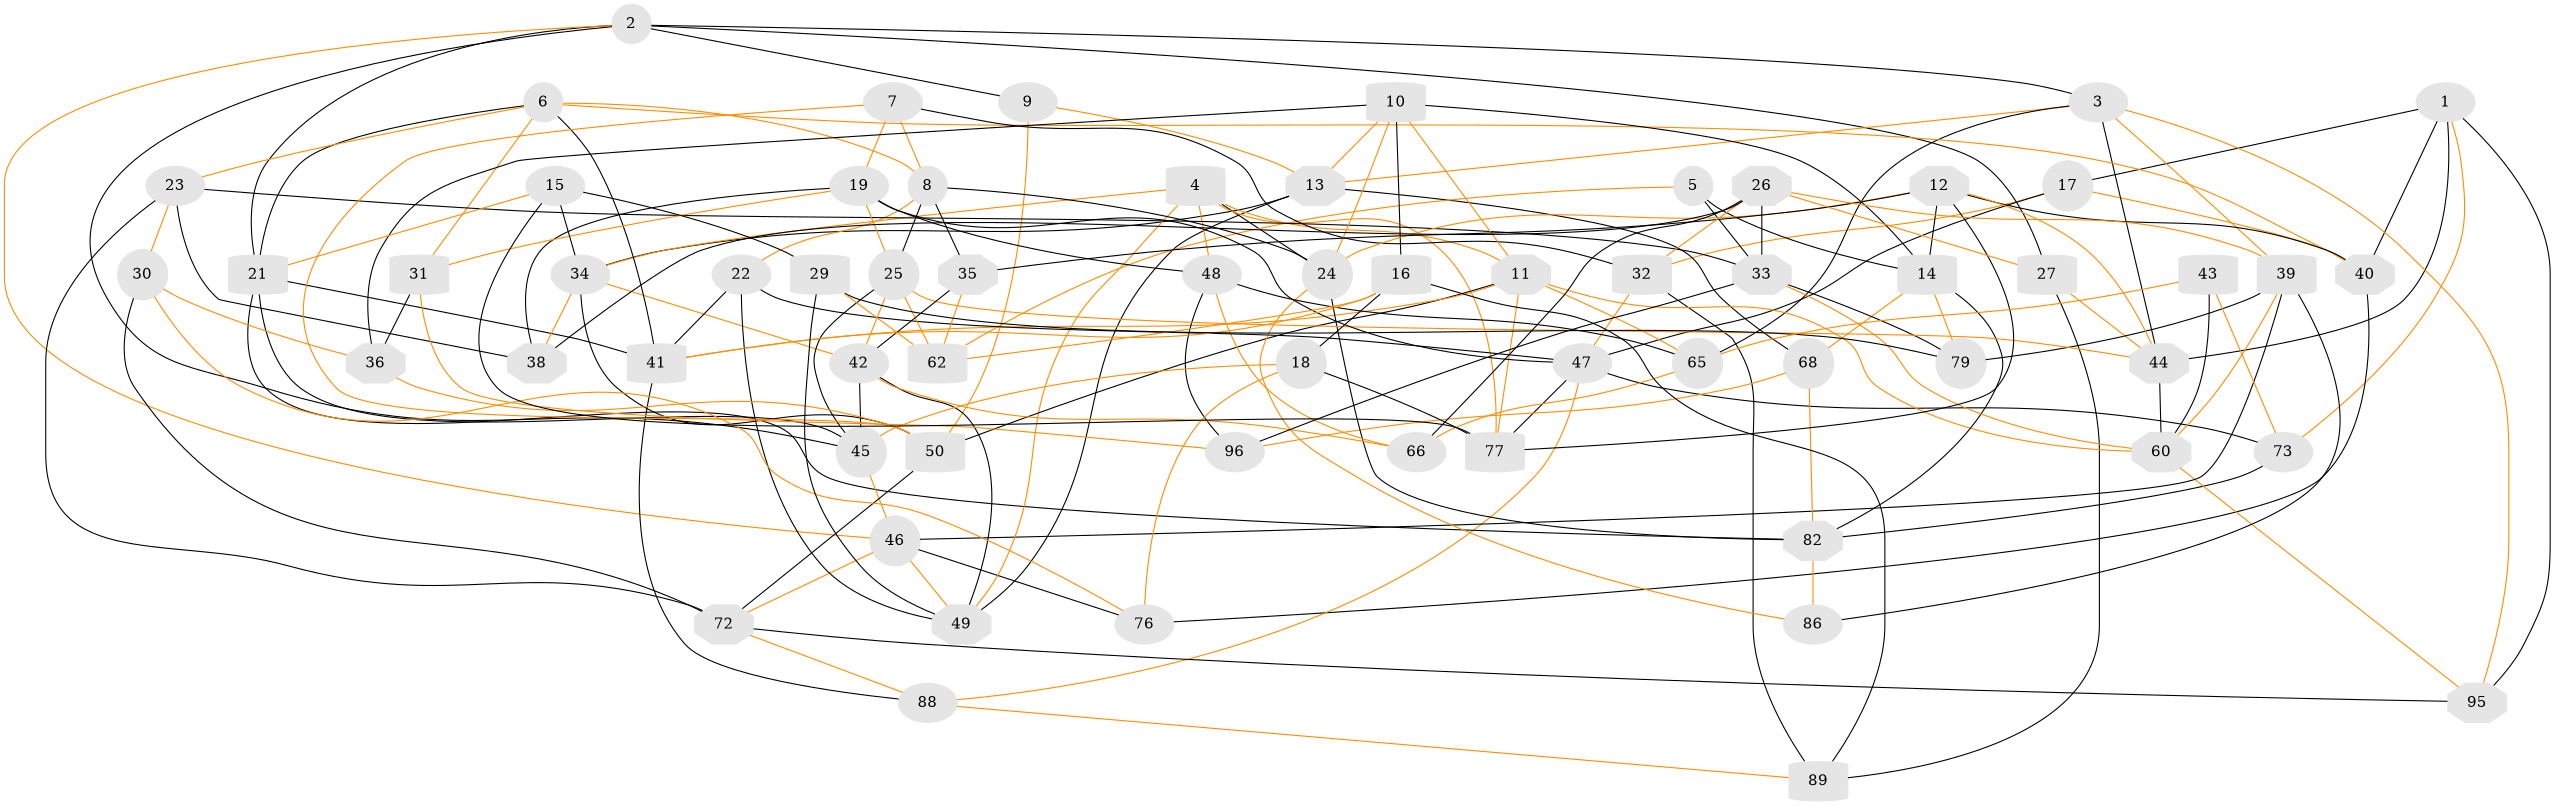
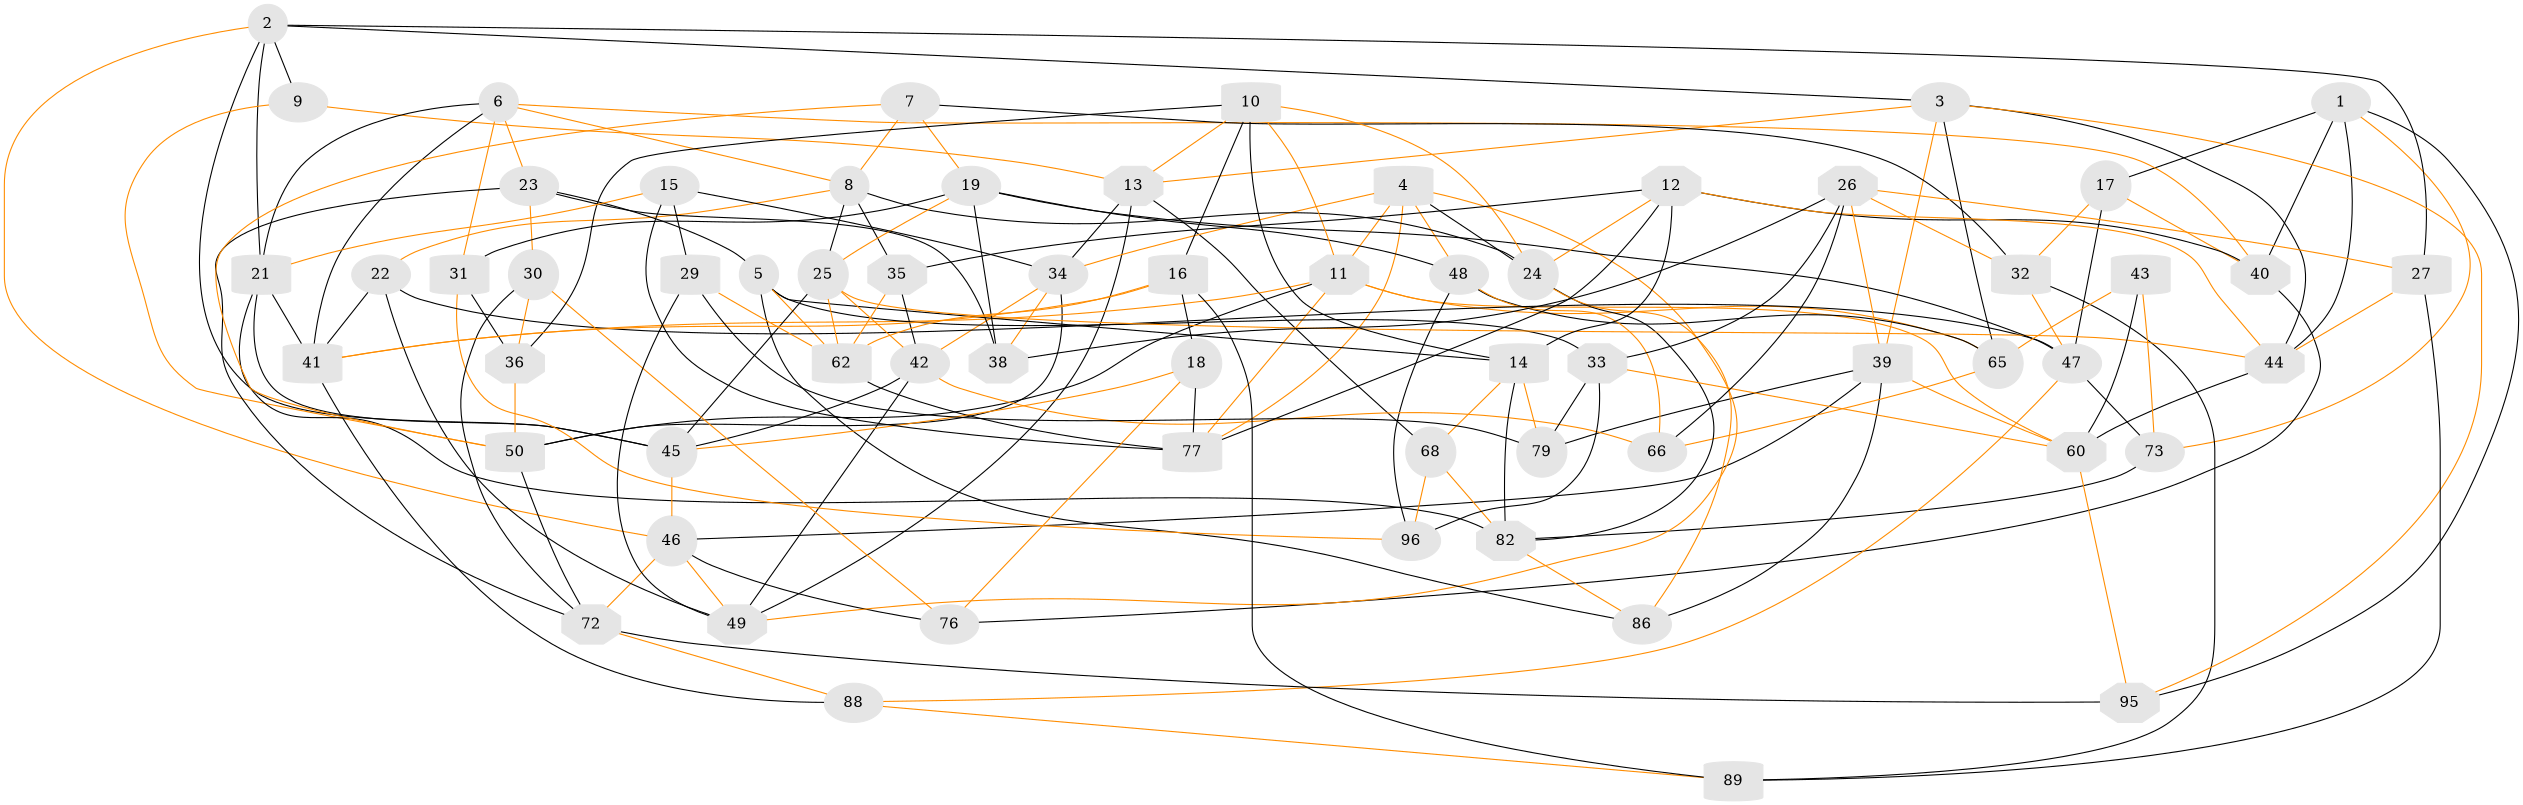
edge "23" -- "33": now "23" -- "5"
edge "19" -- "31": color darkorange -> black
edge "47" -- "77": now "62" -- "77"
edge "5" -- "86": added
